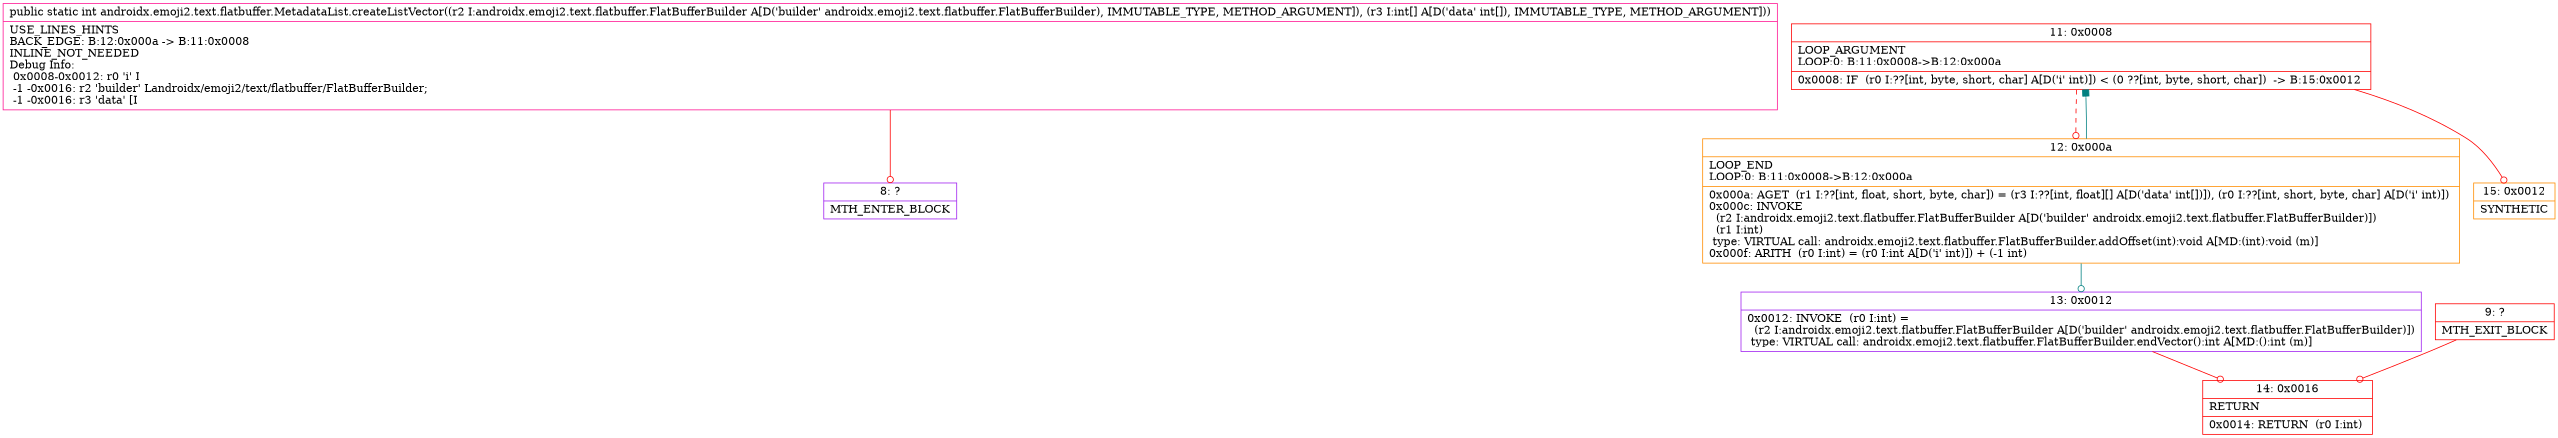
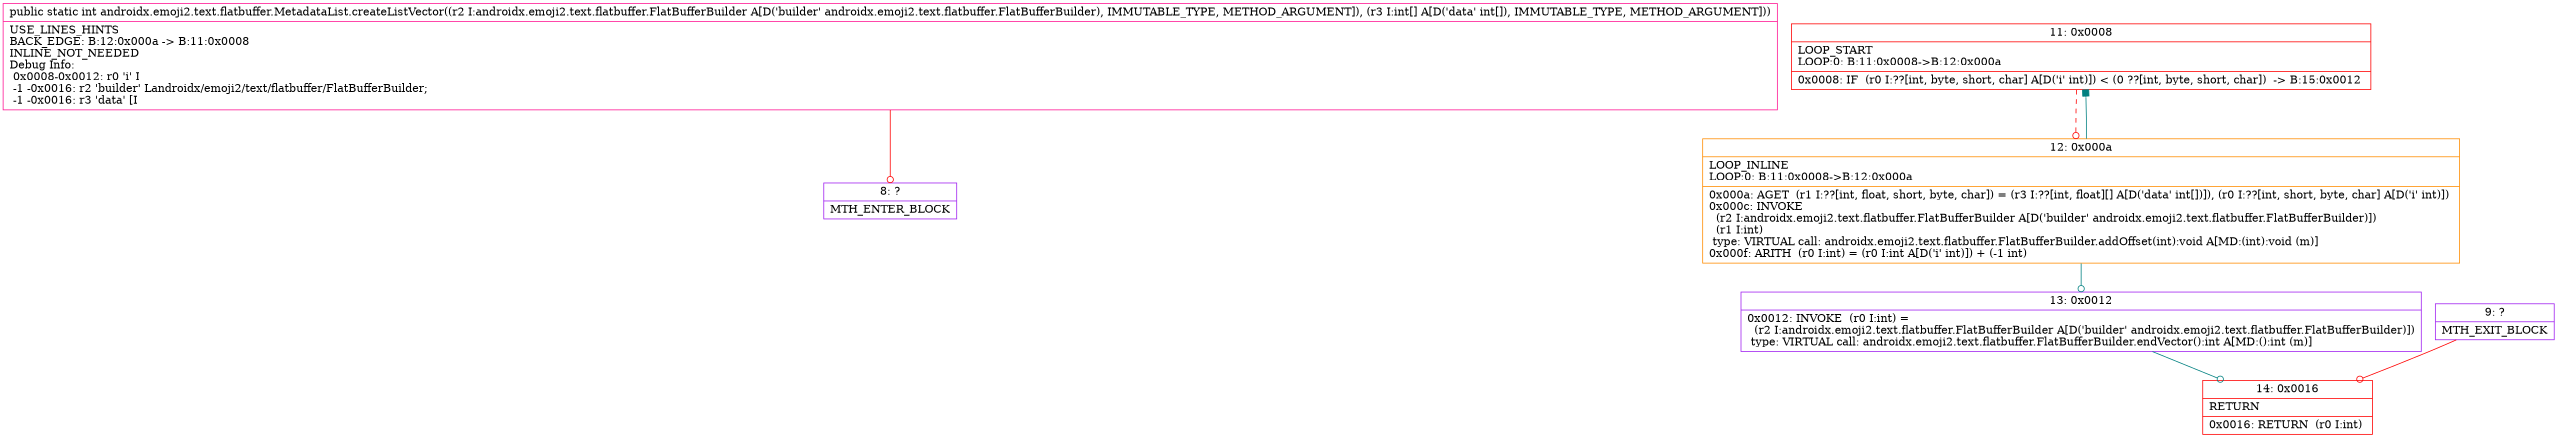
node "11: 0x0008": text "LOOP_ARGUMENT" -> "LOOP_START"
node "12: 0x000a": text "LOOP_END" -> "LOOP_INLINE"
node "15: 0x0012": removed
node "9: ?": color red -> purple
edge "13: 0x0012" -> "14: 0x0016": color red -> teal
node "14: 0x0016": text "0x0014: RETURN  (r0 I:int)" -> "0x0016: RETURN  (r0 I:int)"
